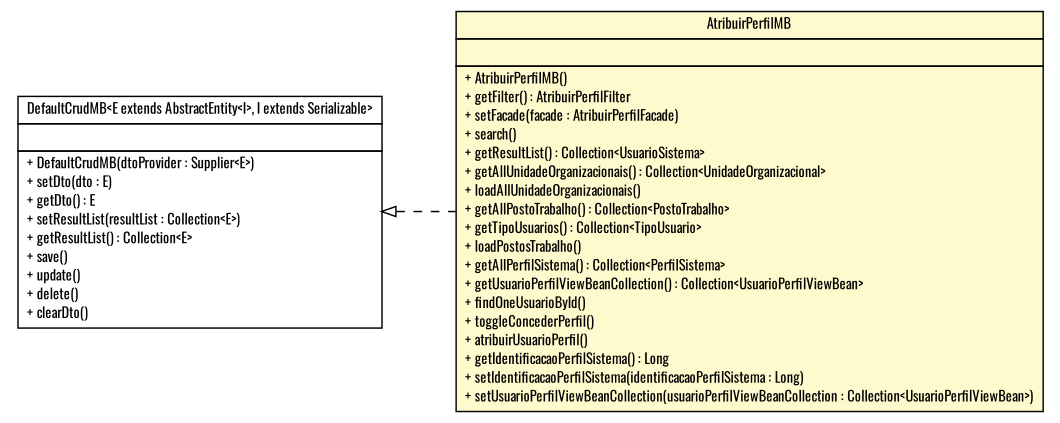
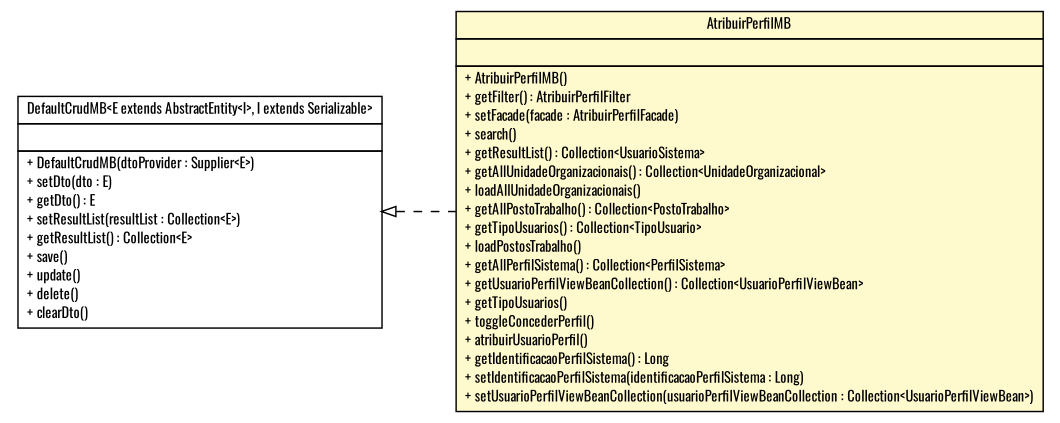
node "AtribuirPerfilMB": text "+ findOneUsuarioById()" -> "+ getTipoUsuarios()"
